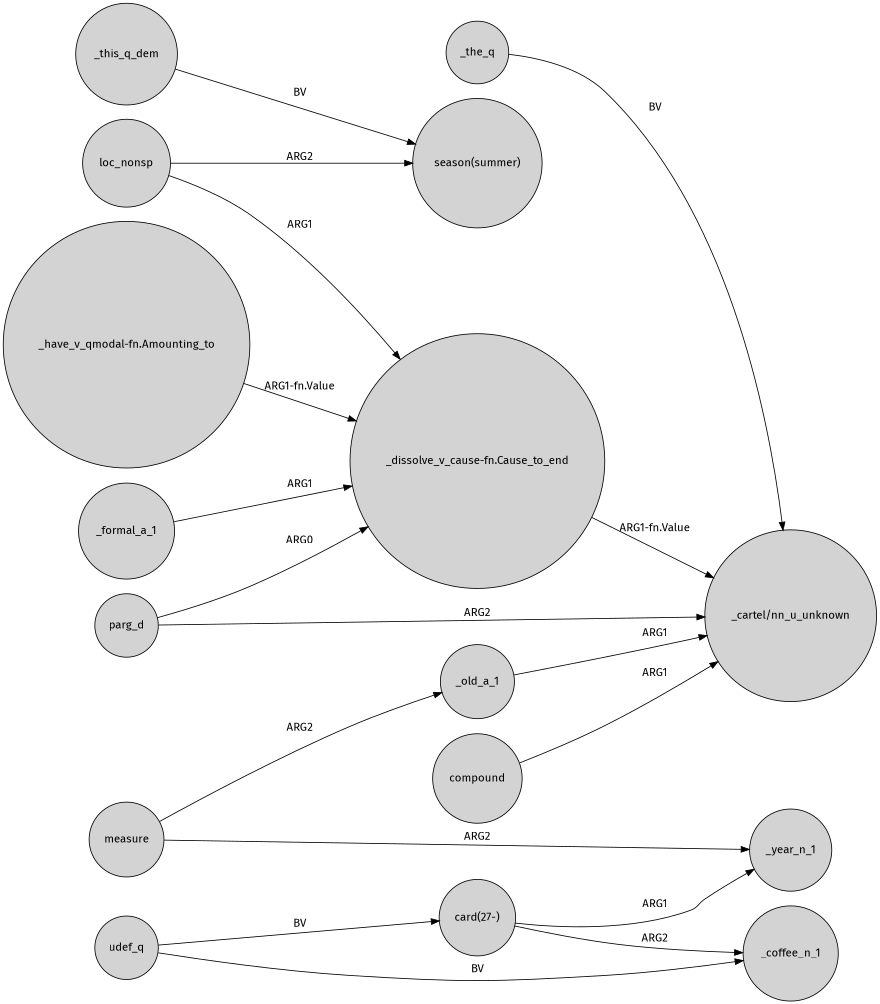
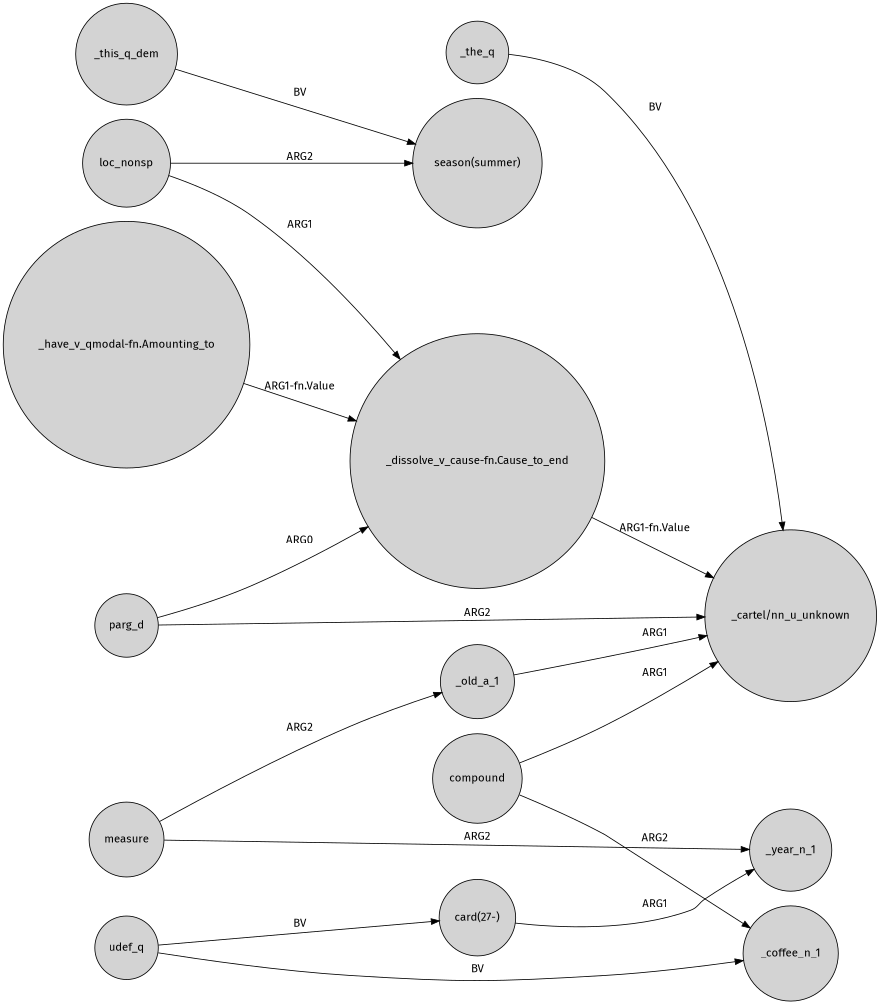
node "_formal_a_1": removed
edge "card(27-)" -> "_coffee_n_1": now "compound" -> "_coffee_n_1"
